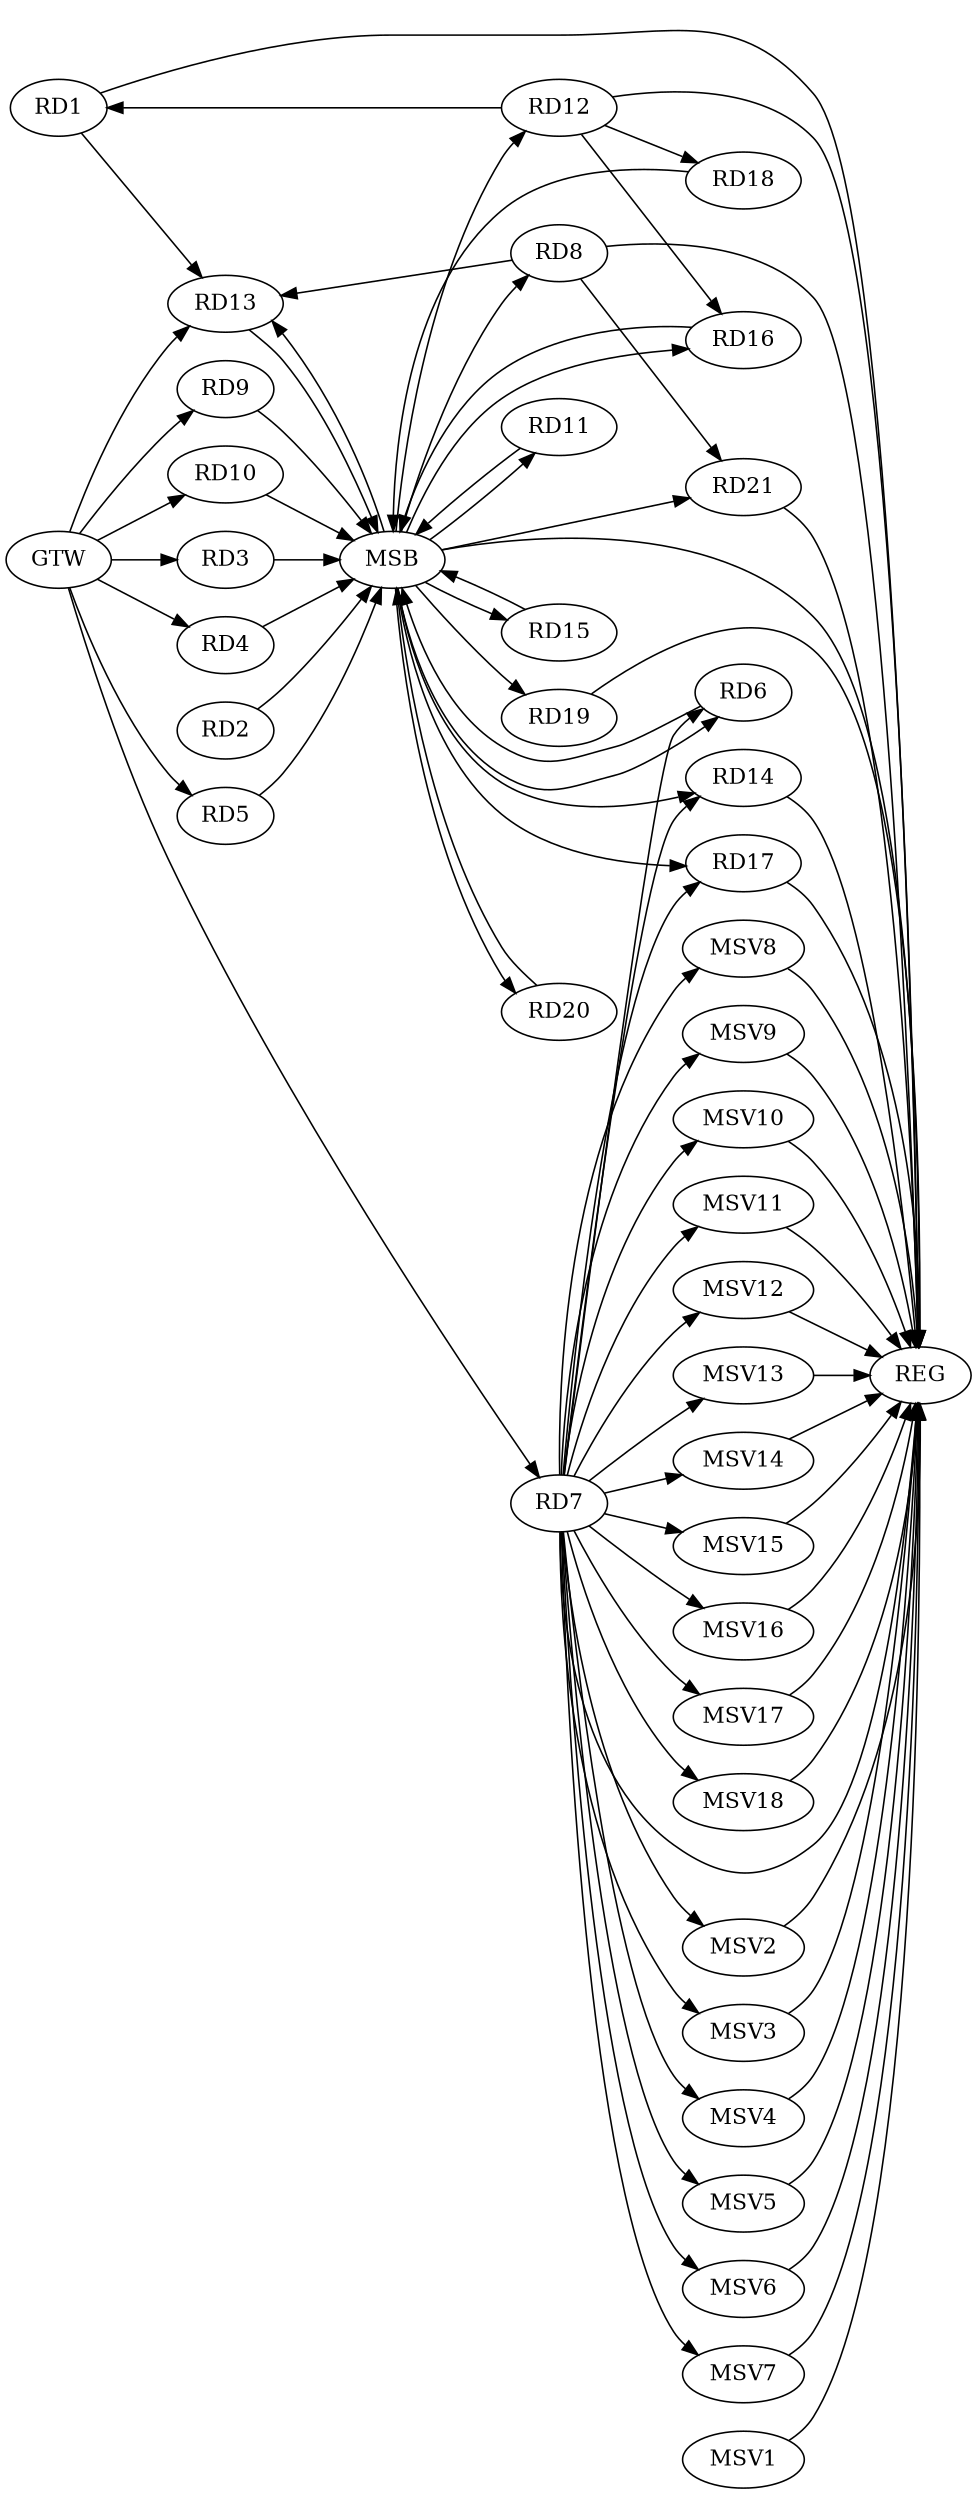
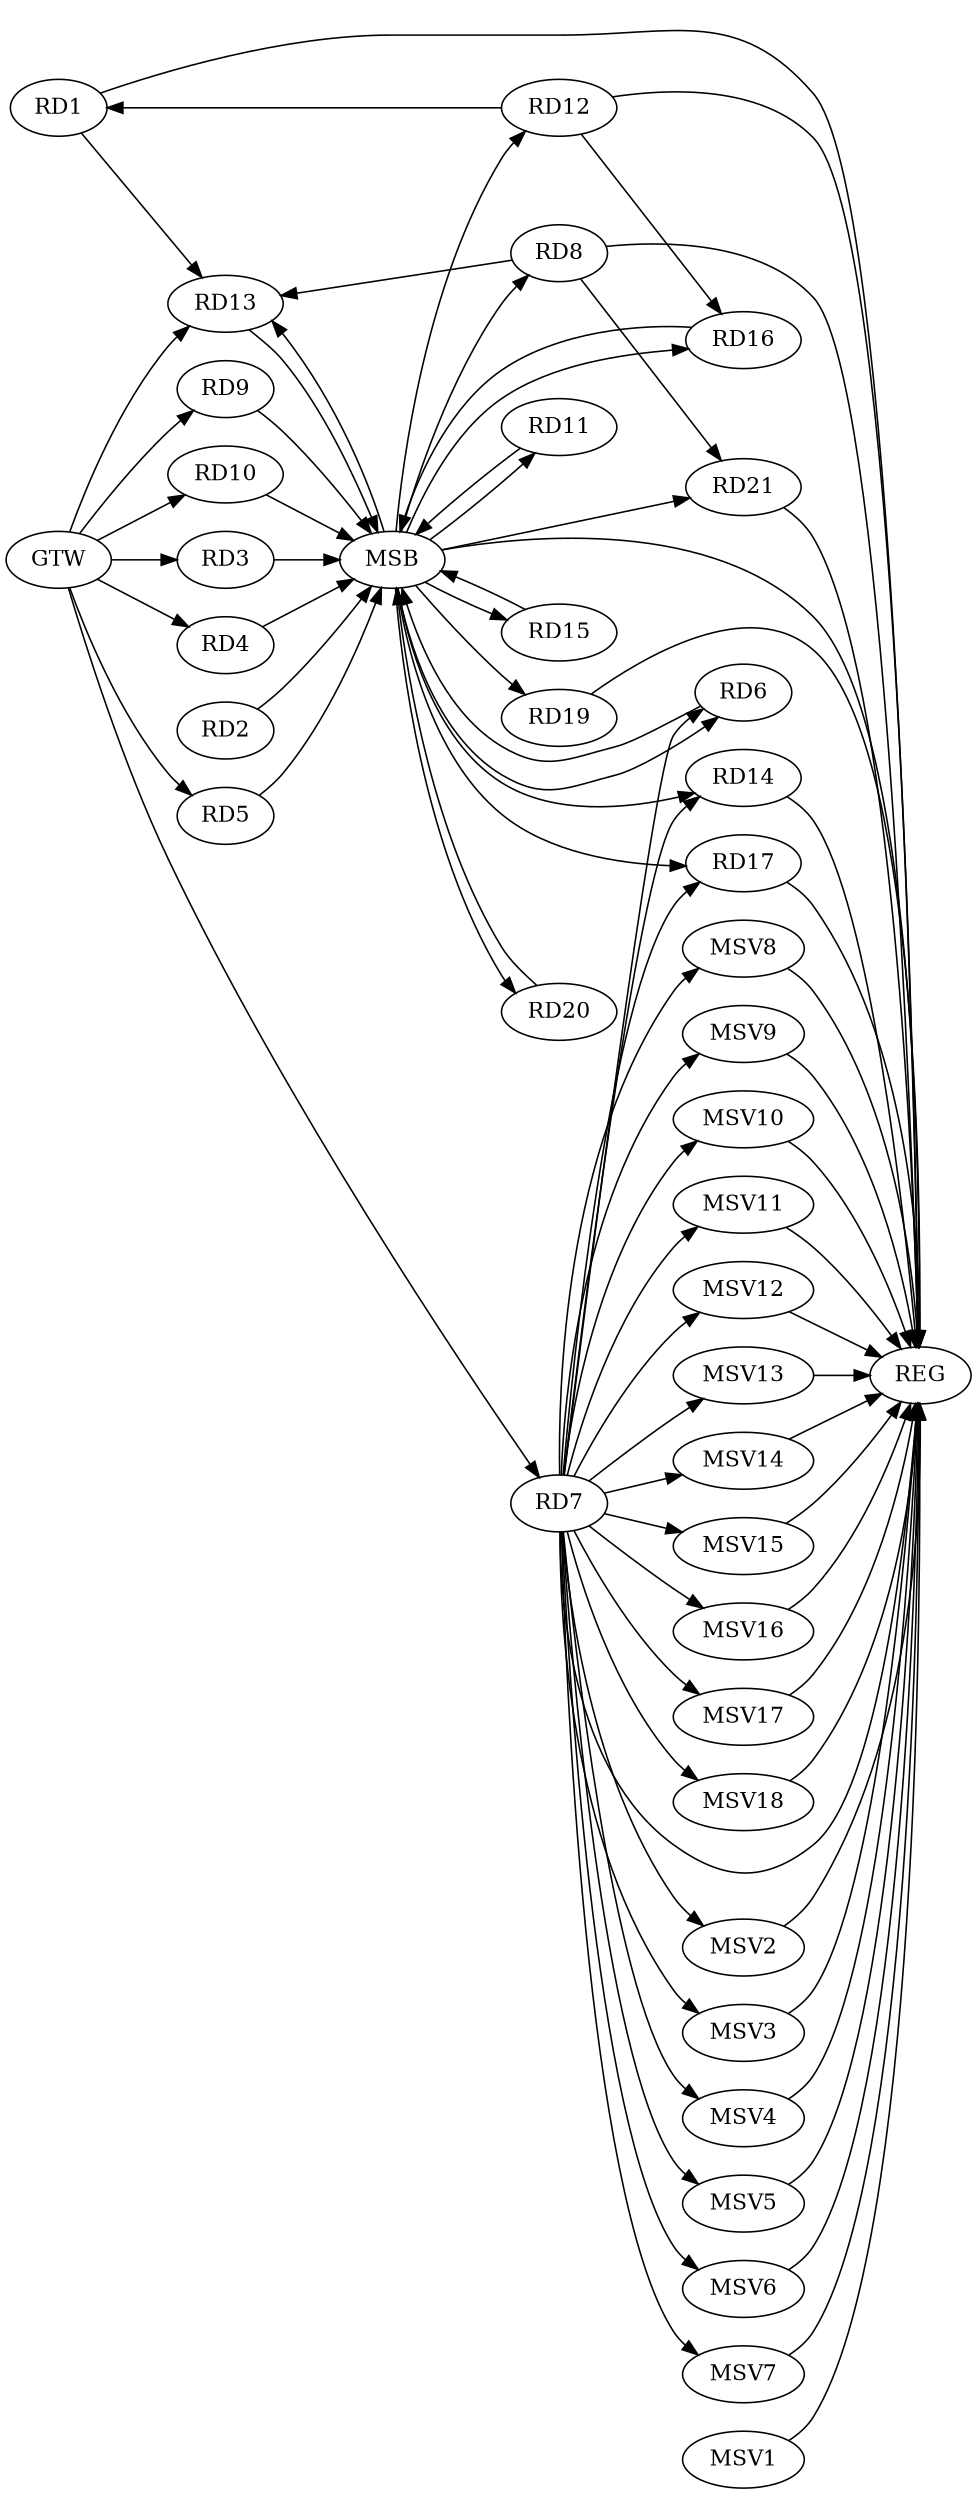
node "RD18": removed
